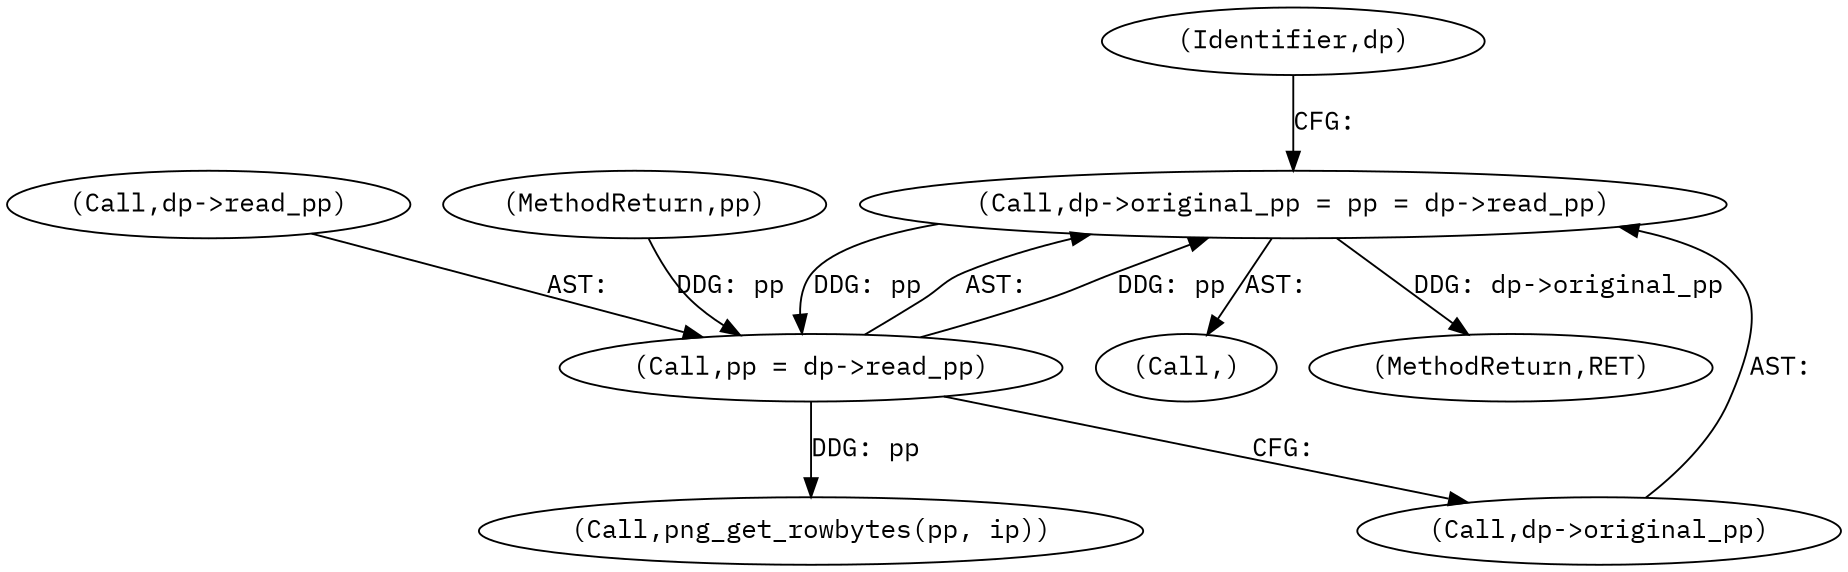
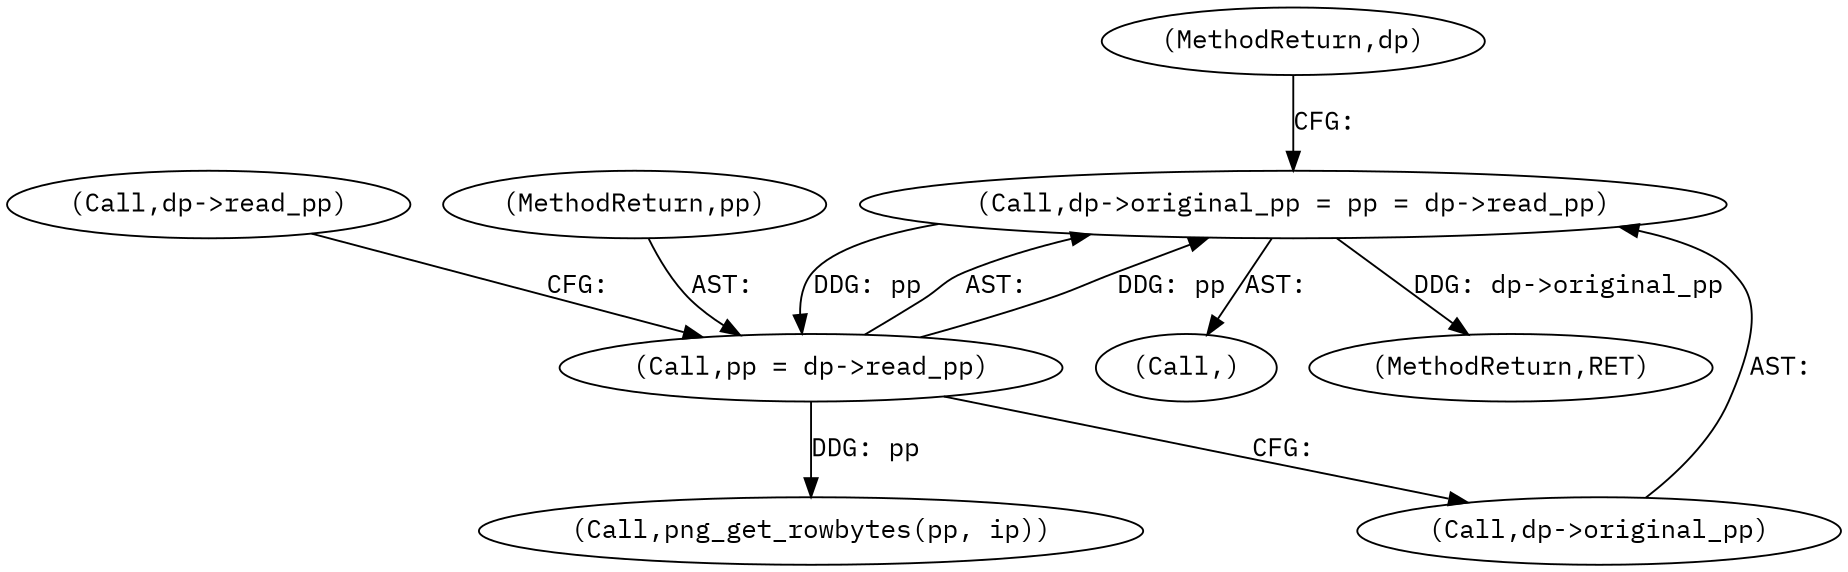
node "(Identifier,dp)": label "(Identifier,dp)" -> "(MethodReturn,dp)"
edge "(Call,dp->read_pp)" -> "(Call,pp = dp->read_pp)": label "AST: " -> "CFG: "
edge "(MethodReturn,pp)" -> "(Call,pp = dp->read_pp)": label "DDG: pp" -> "AST: "
